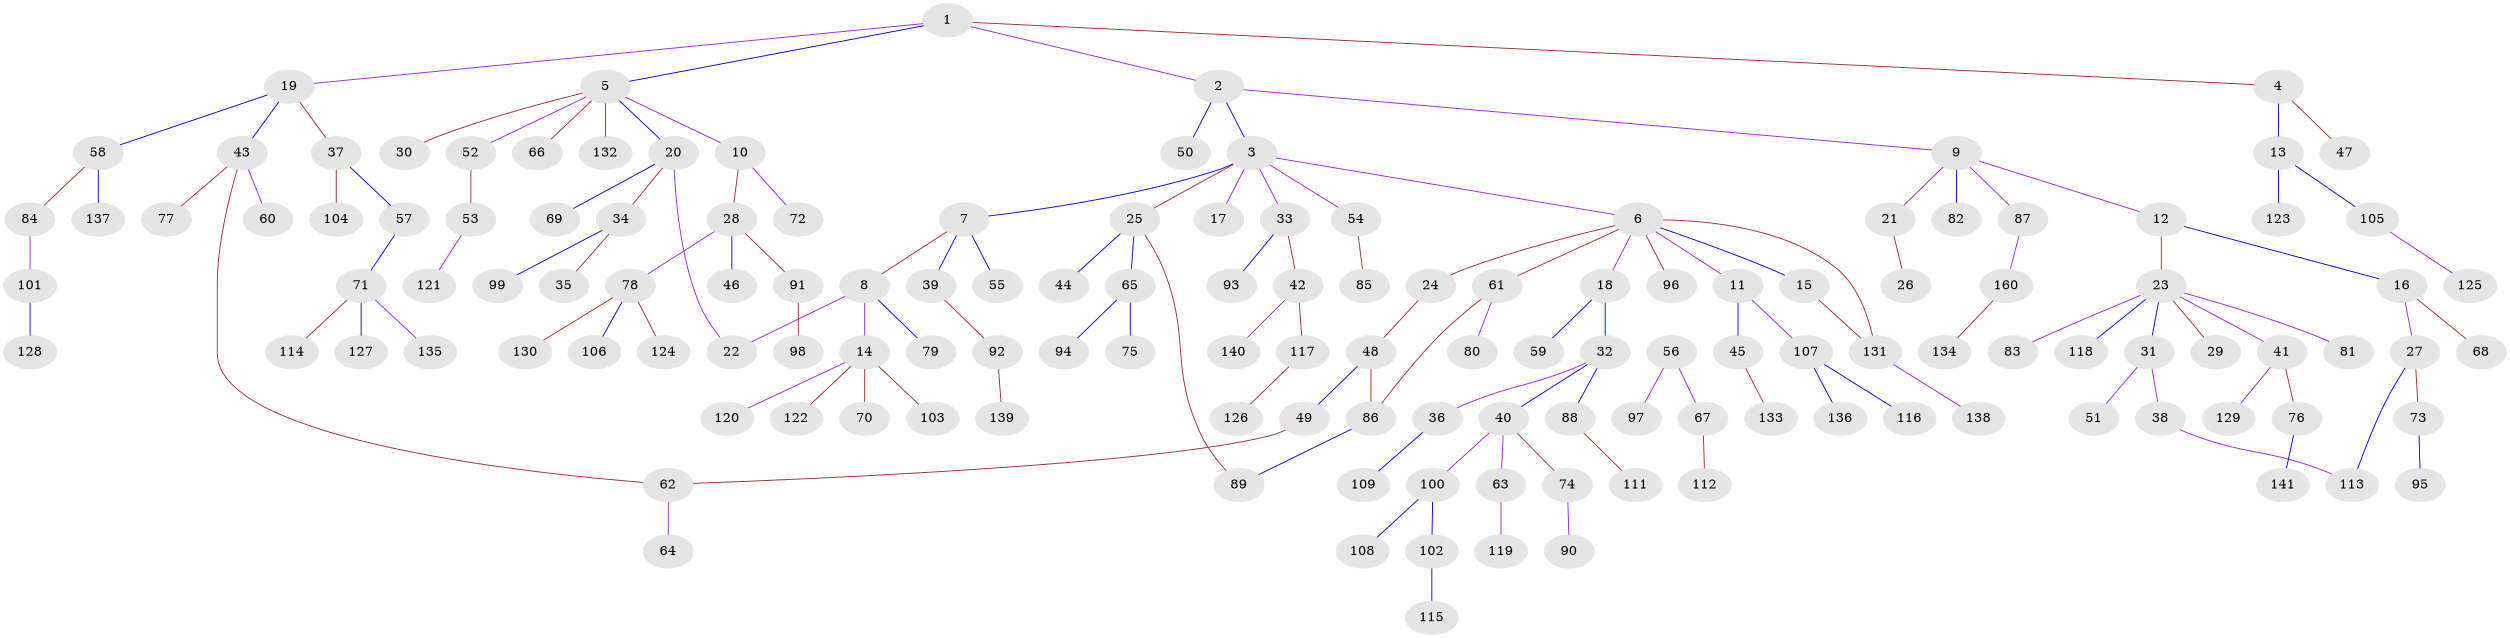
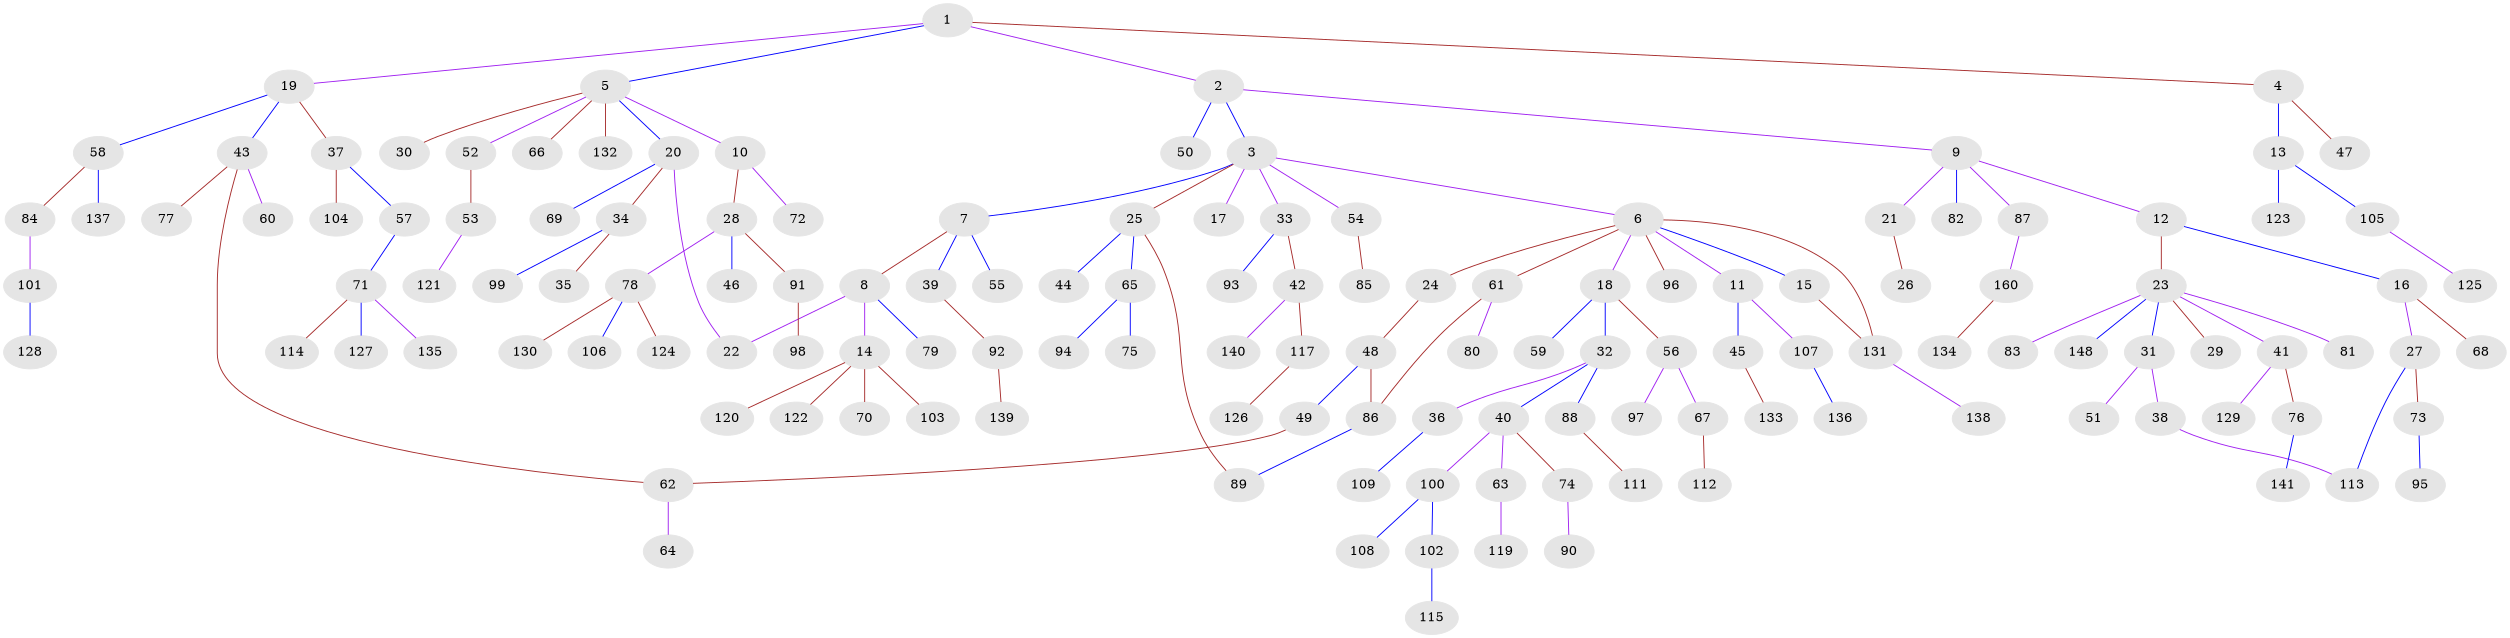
edge "18" -- "56": added
node "118": label "118" -> "148"
edge "14" -- "120": color purple -> brown
node "116": removed
